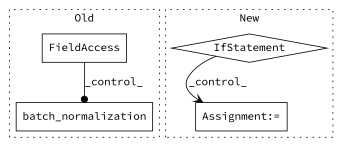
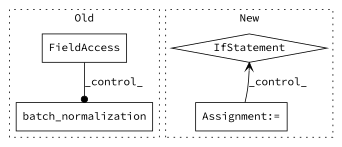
edge "IfStatement" -> "Assignment:=": reversed
